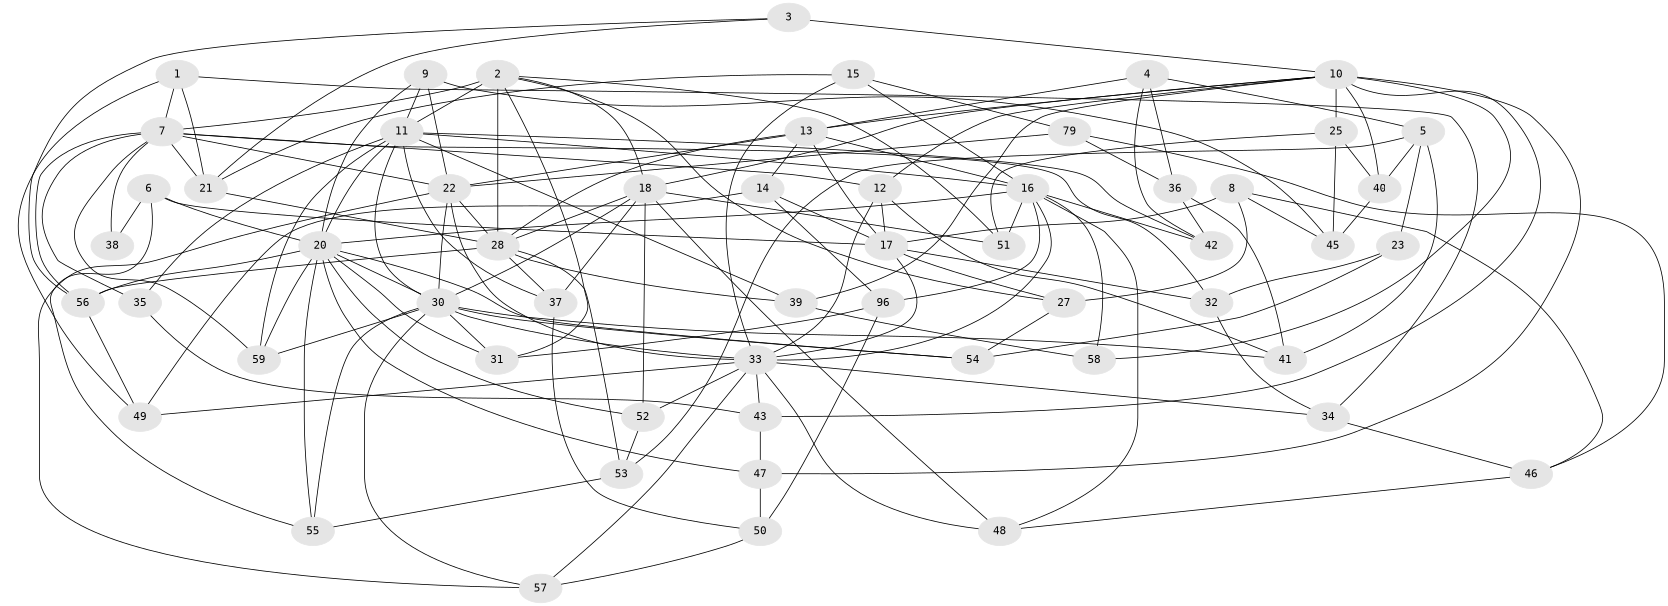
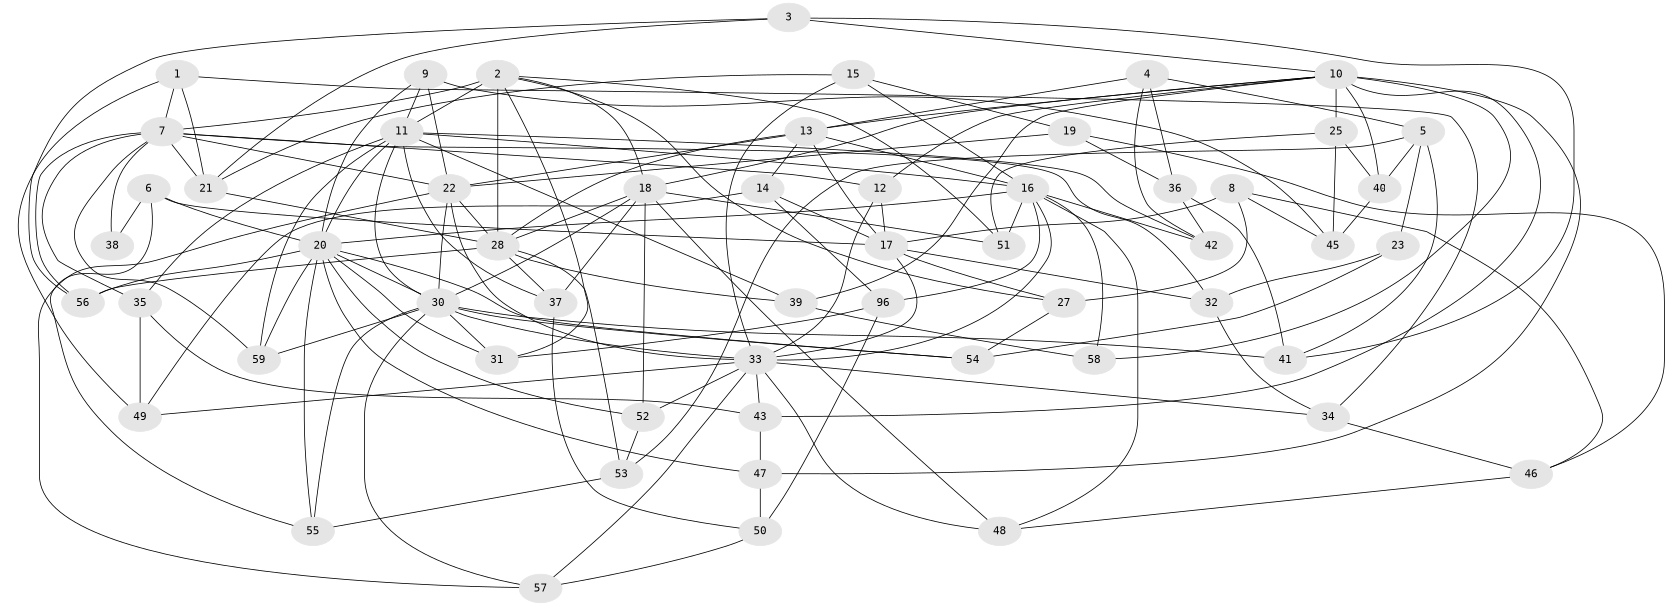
node "79": label "79" -> "19"
edge "12" -- "41": now "3" -- "41"
edge "56" -- "49": now "35" -- "49"
